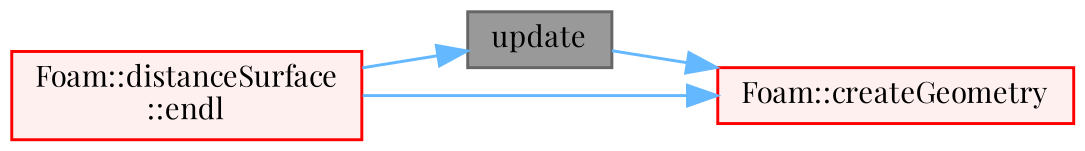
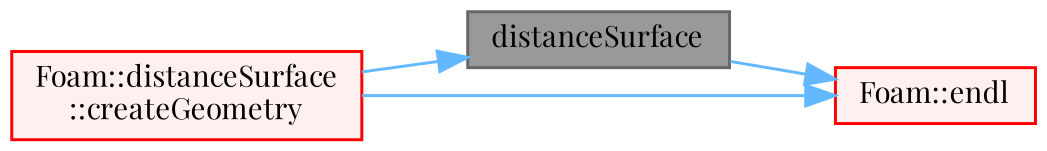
node "update": label "update" -> "distanceSurface"
node "Foam::distanceSurface ::endl": label "Foam::distanceSurface ::endl" -> "Foam::distanceSurface ::createGeometry"
node "Foam::createGeometry": label "Foam::createGeometry" -> "Foam::endl"
